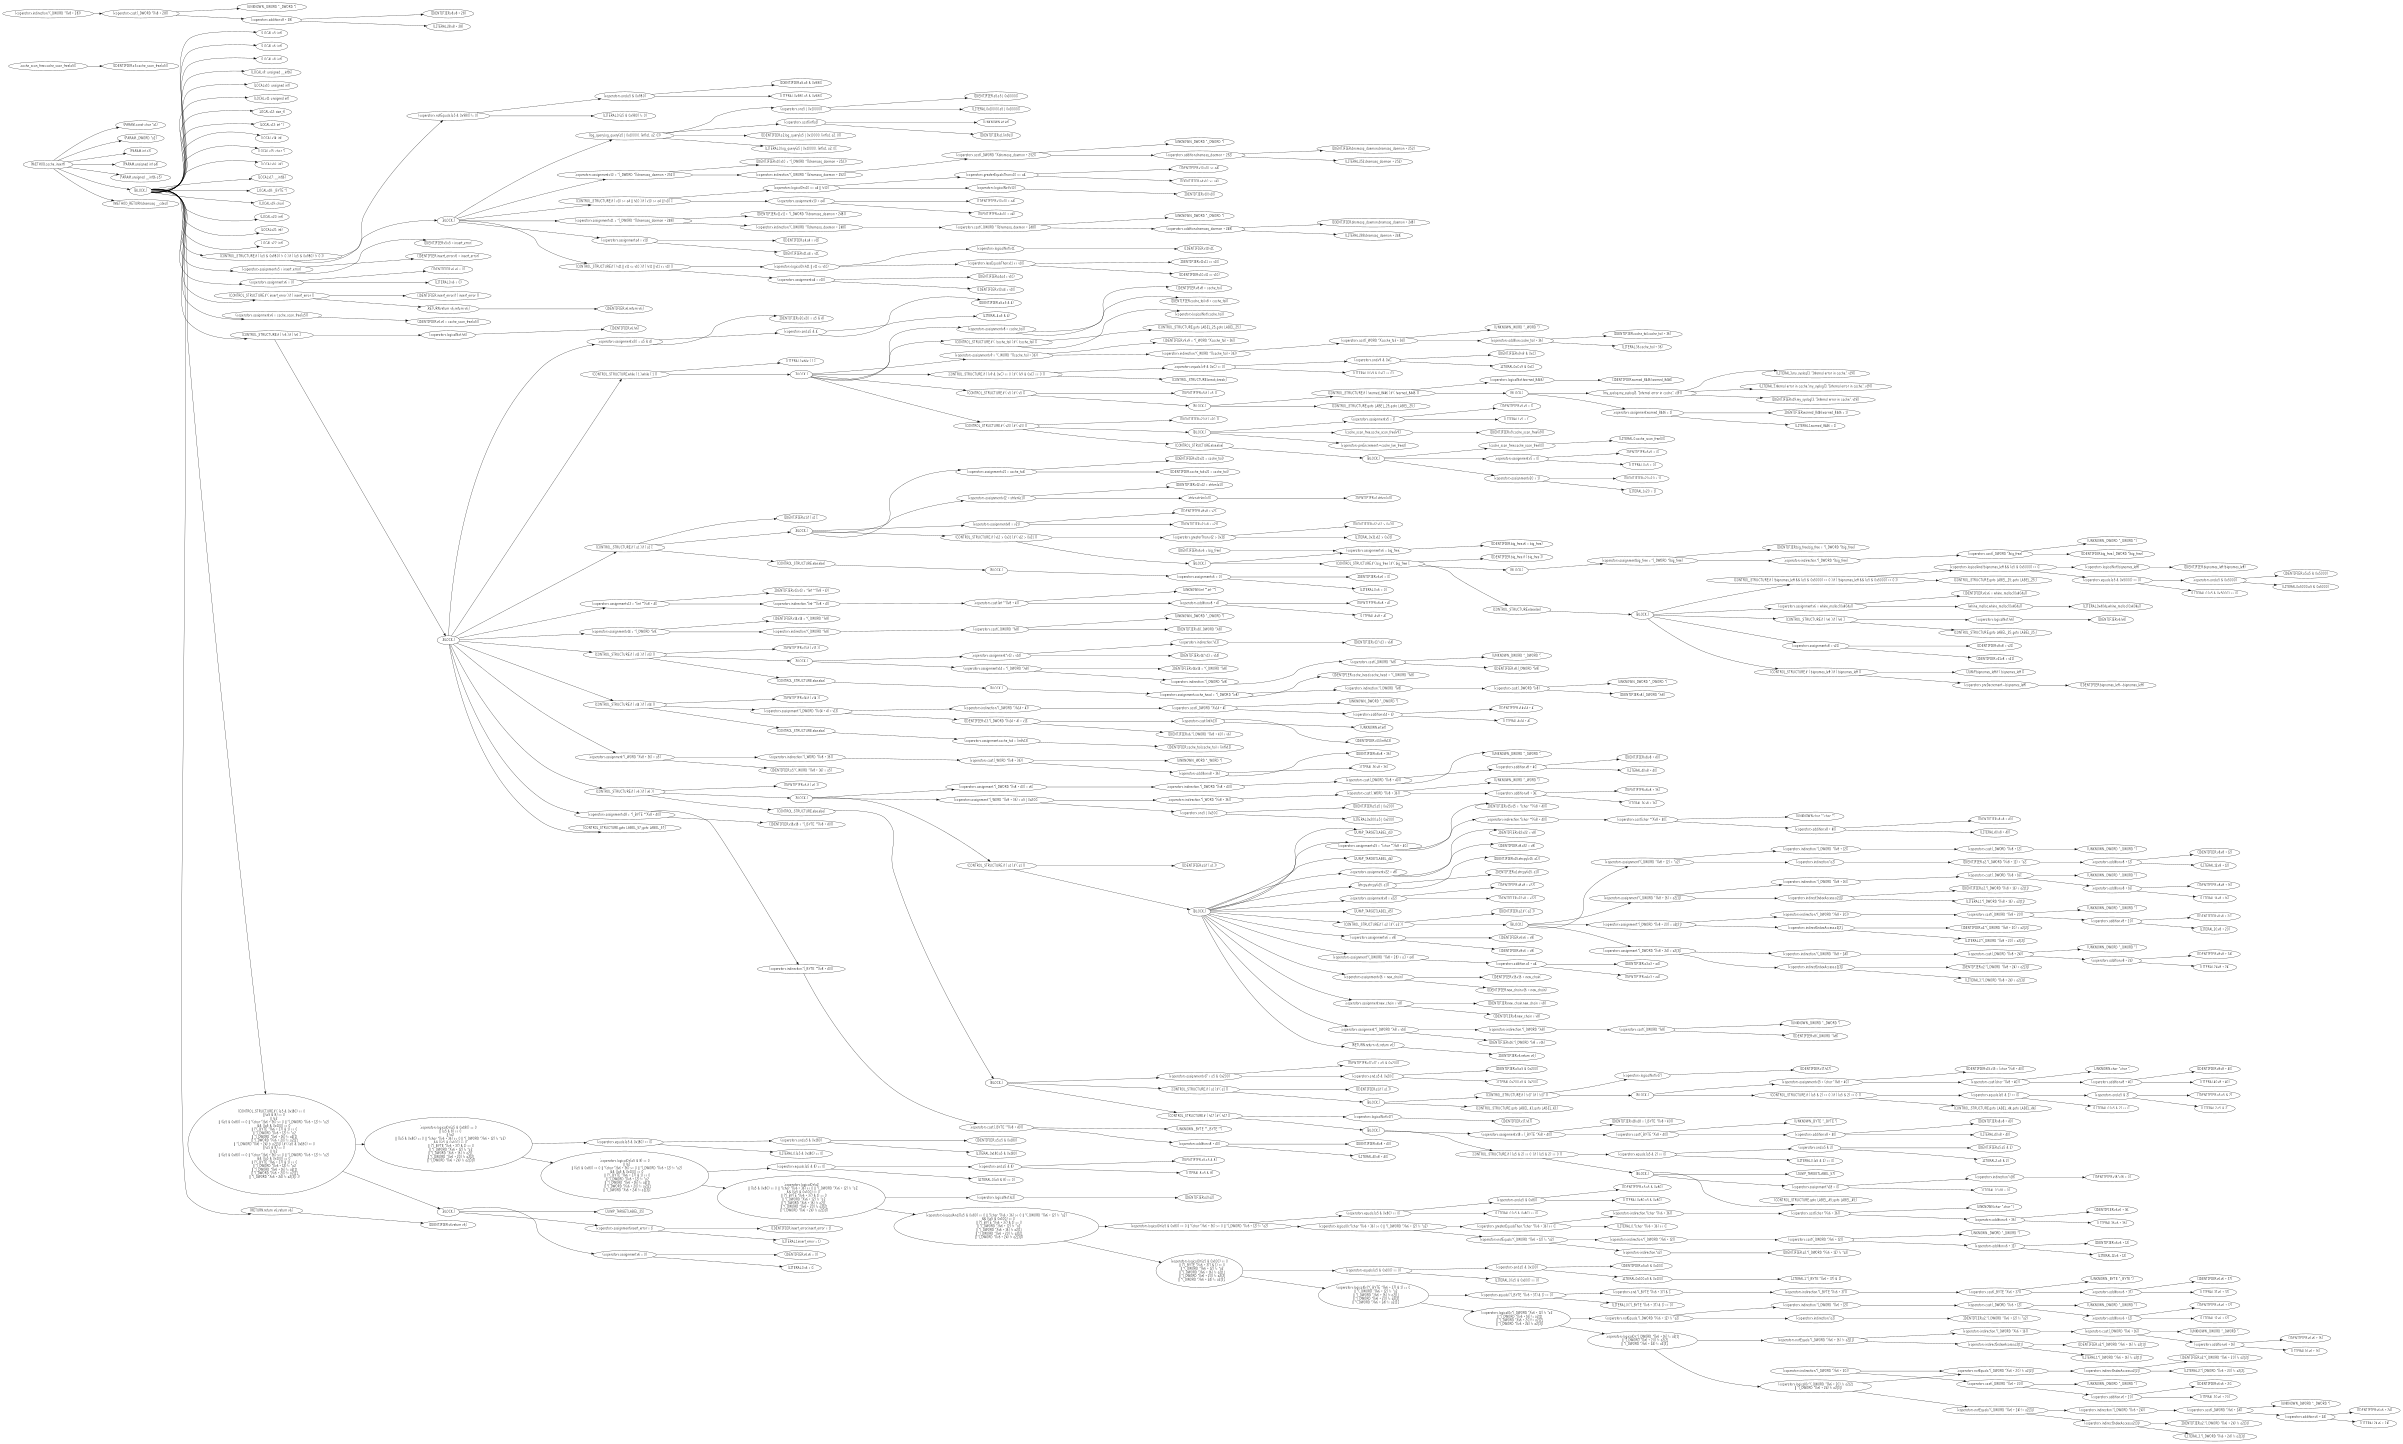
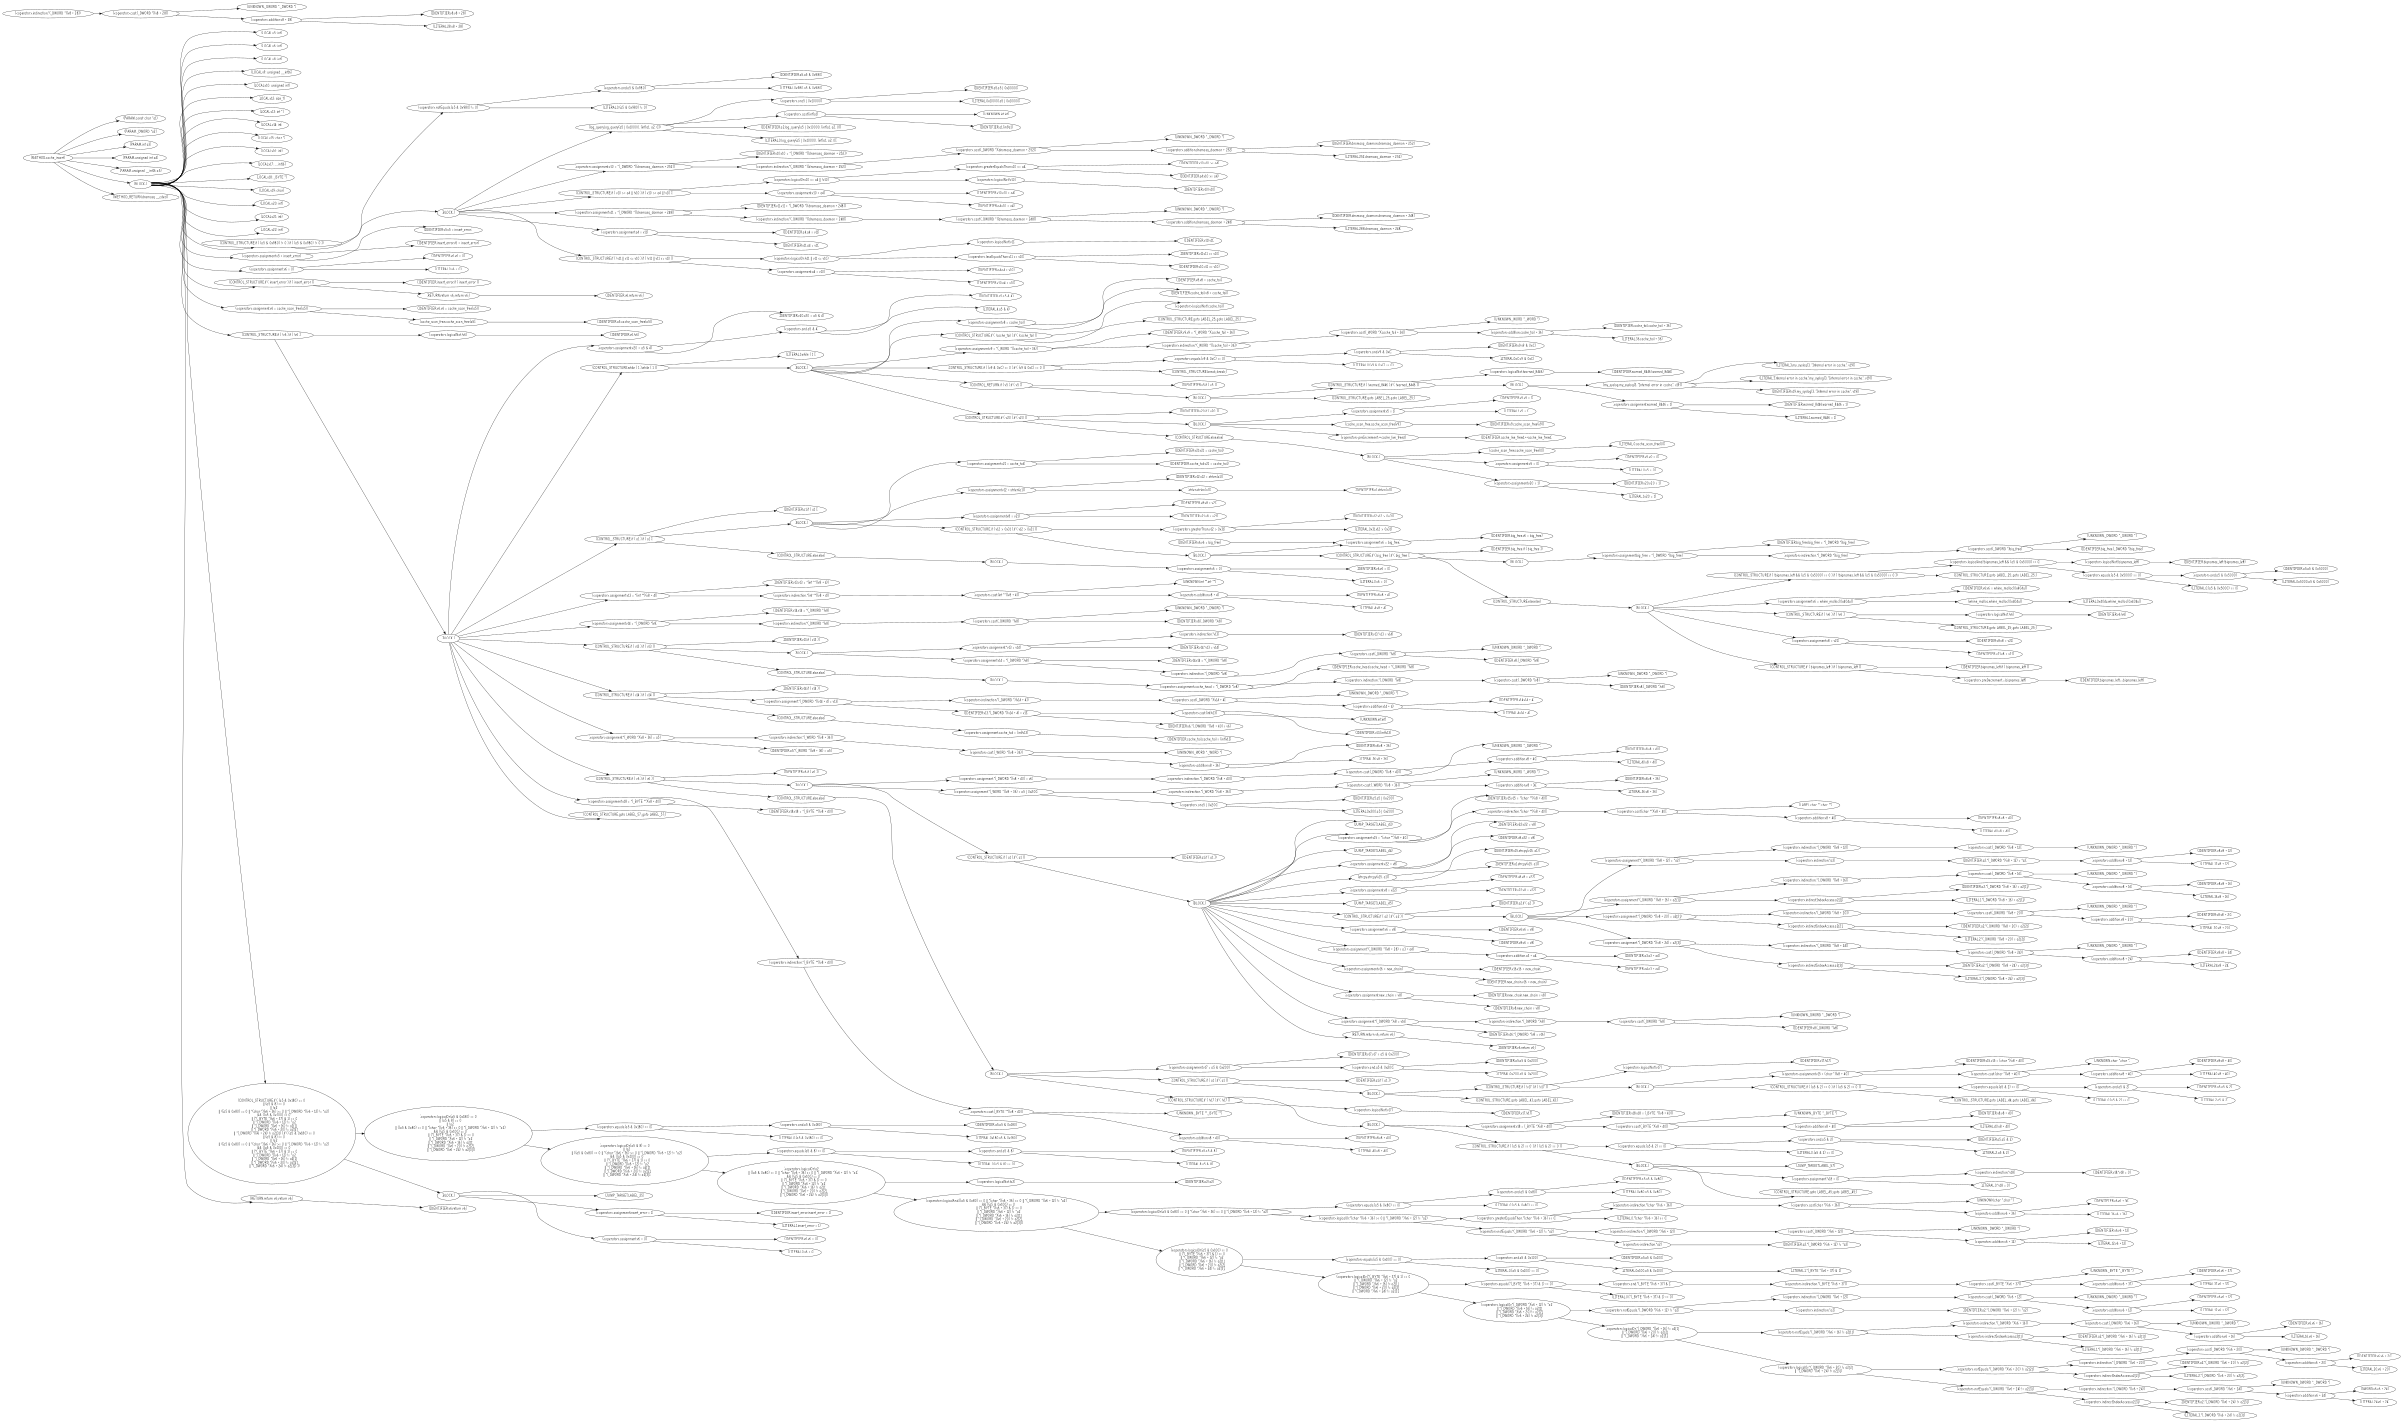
node "(LOCAL,v11: unsigned int)": removed
edge "(<operator>.assignment,v6 = cache_scan_free(a5))" -> "(cache_scan_free,cache_scan_free(a5))": added
node "(CONTROL_STRUCTURE,if ( v5 ),if ( v5 ))": label "(CONTROL_STRUCTURE,if ( v5 ),if ( v5 ))" -> "(CONTROL_RETURN,if ( v5 ),if ( v5 ))"
node "(IDENTIFIER,cache_live_freed,++cache_live_freed)": added
node "(IDENTIFIER,v5,v5 = 0)": label "(IDENTIFIER,v5,v5 = 0)" -> "(IDENTIFIER,v5,v0 = 0)"
node "(JUMP,bignames_left,if ( bignames_left ))": label "(JUMP,bignames_left,if ( bignames_left ))" -> "(IDENTIFIER,bignames_left,if ( bignames_left ))"
node "(UNKNOWN,char **,char **)": label "(UNKNOWN,char **,char **)" -> "(LABEL,char **,char **)"
edge "(<operator>.indirection,*(_DWORD *)(v6 + 20))" -> "(<operator>.notEquals,*(_DWORD *)(v6 + 20) != a2[2])": reversed
node "(IDENTIFIER,v6,v6 + 24)": label "(IDENTIFIER,v6,v6 + 24)" -> "(DWORD,v6,v6 + 24)"
